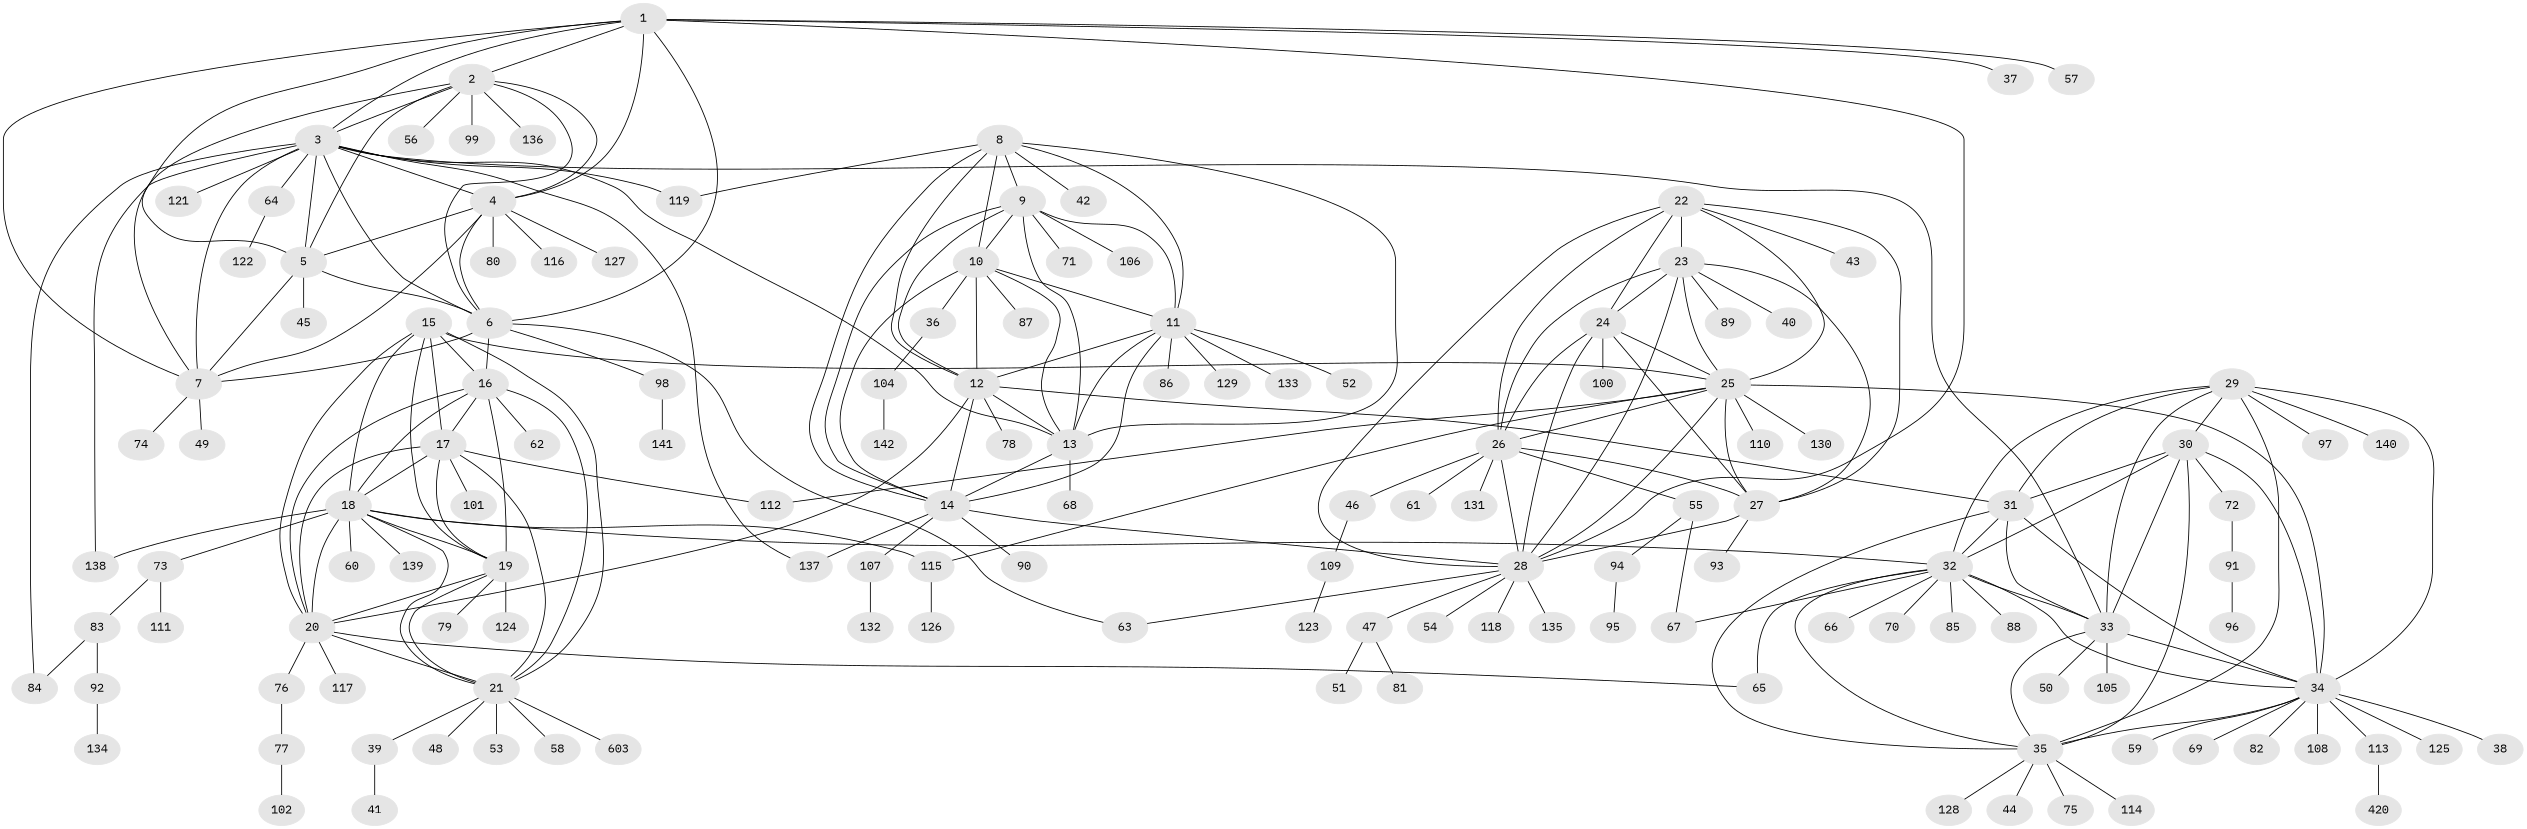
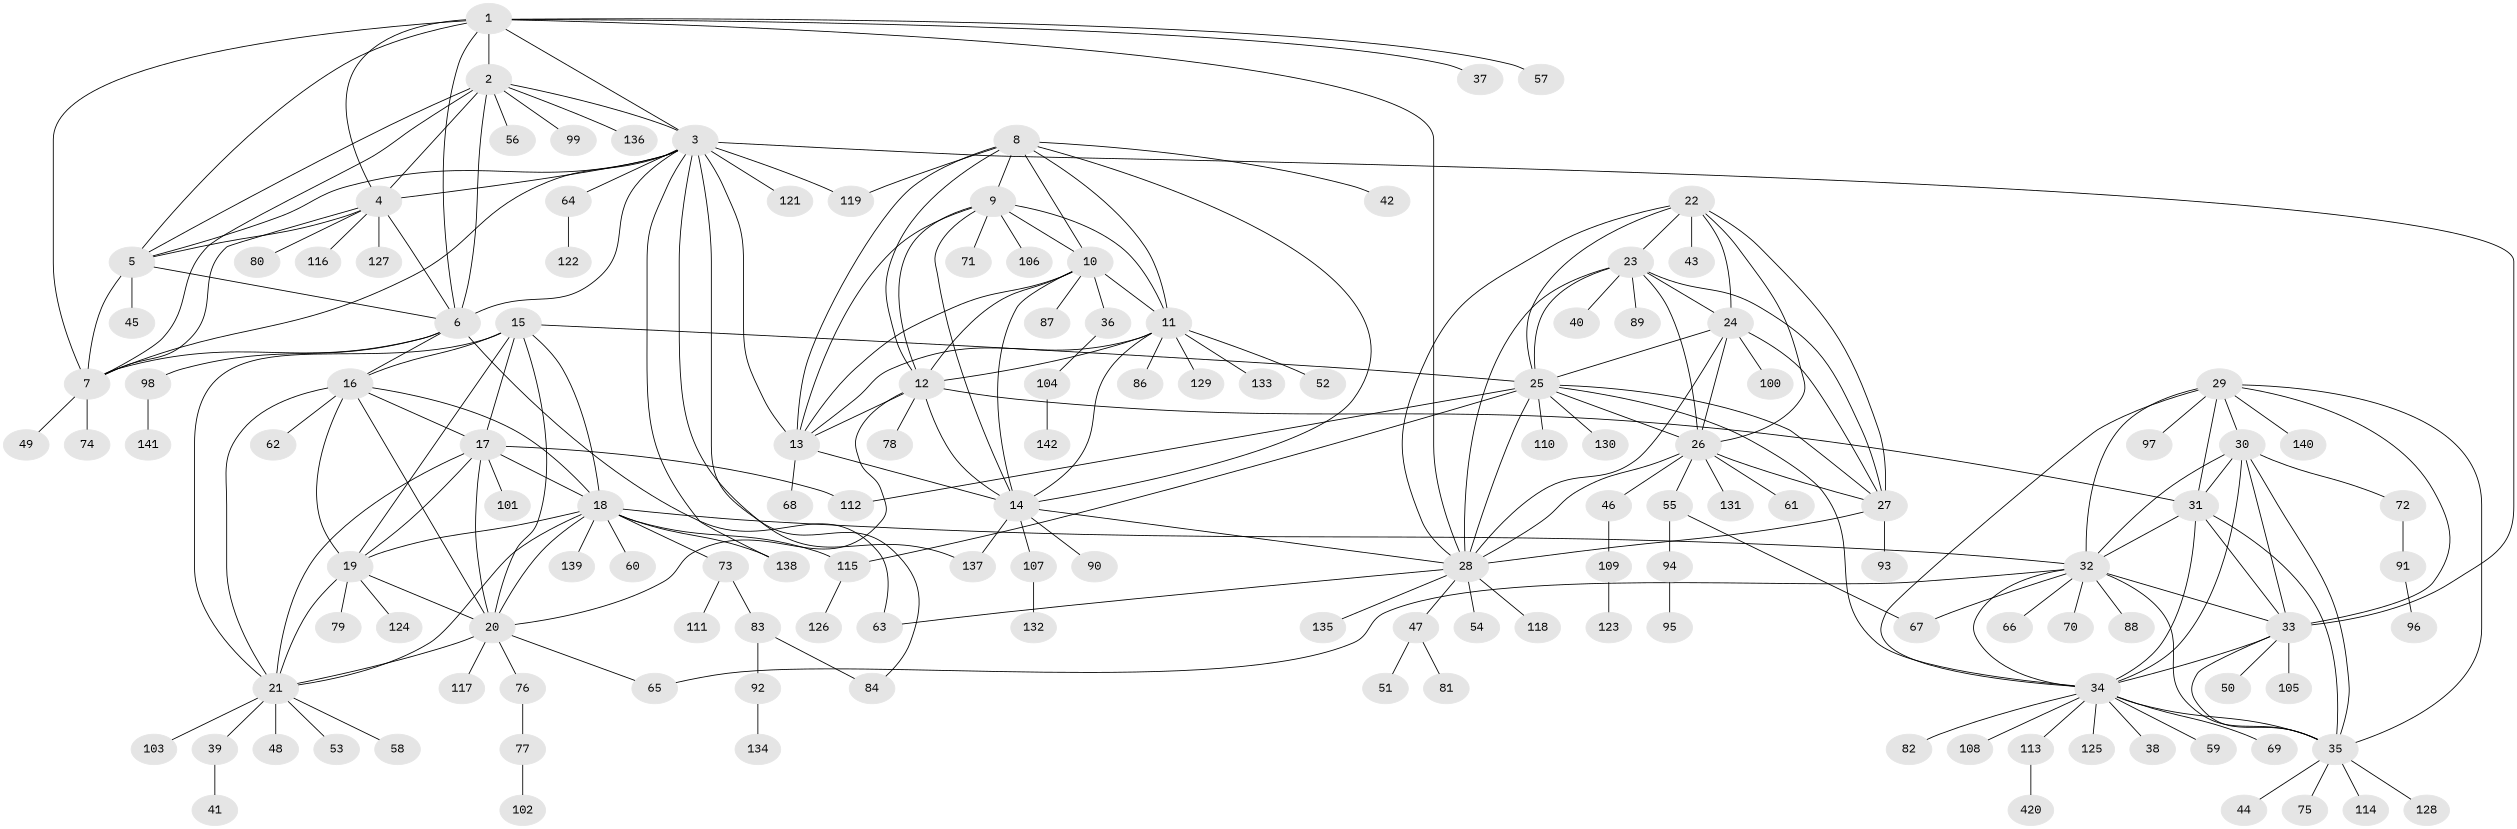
node "85": removed
node "603": label "603" -> "103"
